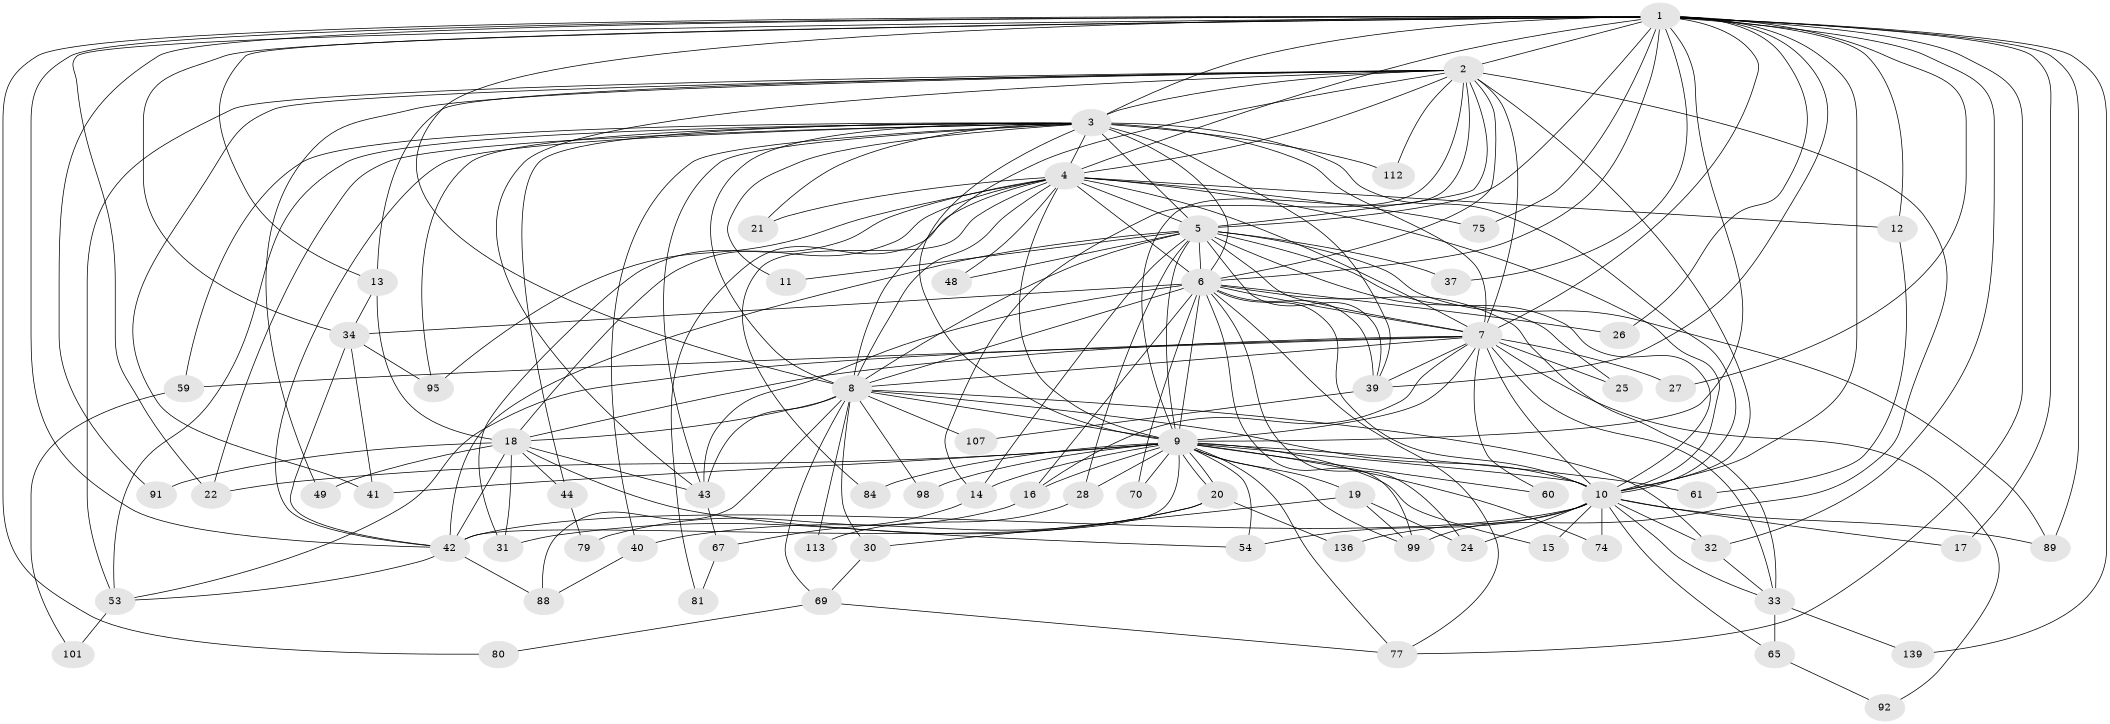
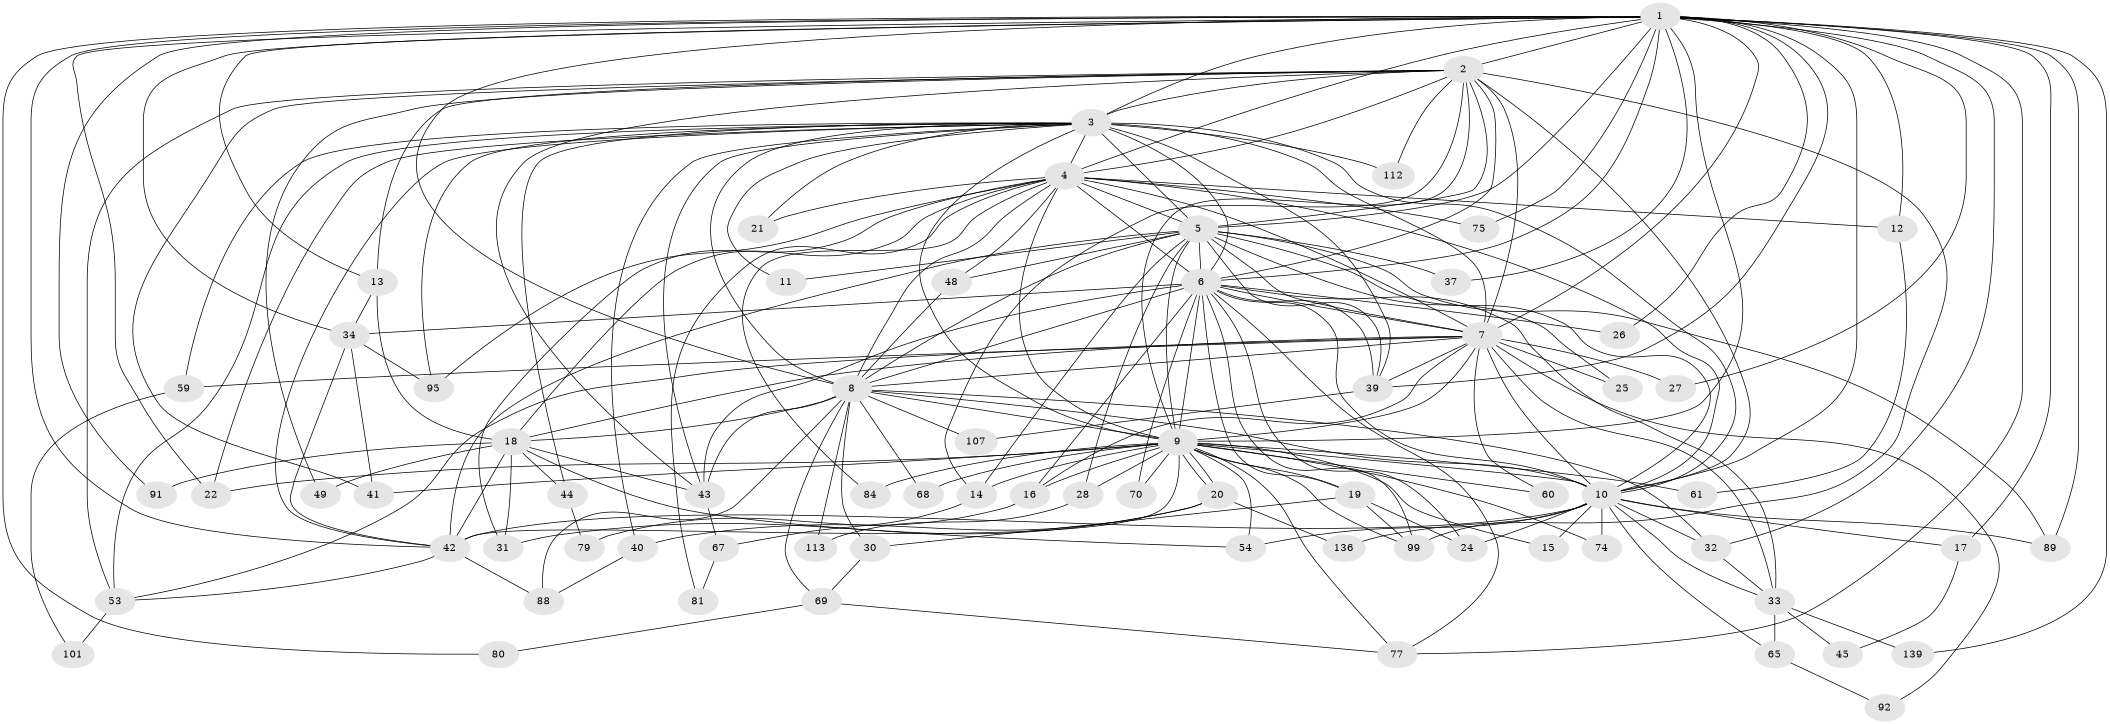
edge "2" -- "8": now "48" -- "8"
edge "6" -- "19": added
node "98": label "98" -> "68"
node "45": added
